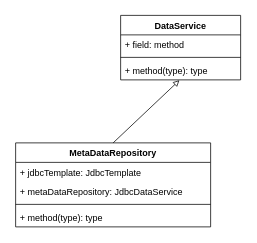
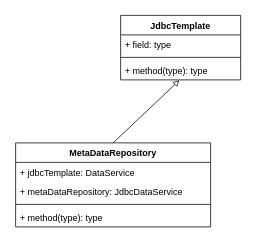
node "DataService": label "DataService" -> "JdbcTemplate"
node "+ field: method": label "+ field: method" -> "+ field: type"
node "+ jdbcTemplate: JdbcTemplate": label "+ jdbcTemplate: JdbcTemplate" -> "+ jdbcTemplate: DataService"
